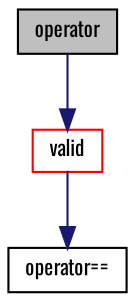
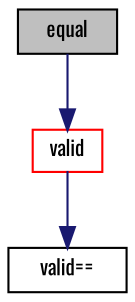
node "operator": label "operator" -> "equal"
node "operator==": label "operator==" -> "valid=="
